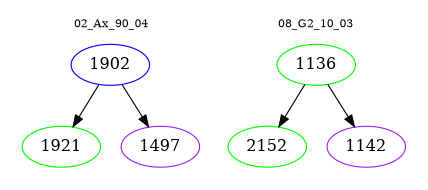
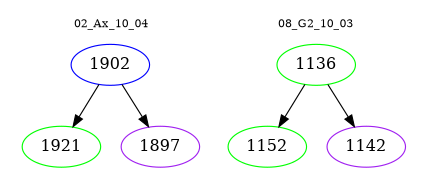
cluster "02_Ax_90_04": label "02_Ax_90_04" -> "02_Ax_10_04"
node "1497": label "1497" -> "1897"
node "2152": label "2152" -> "1152"
